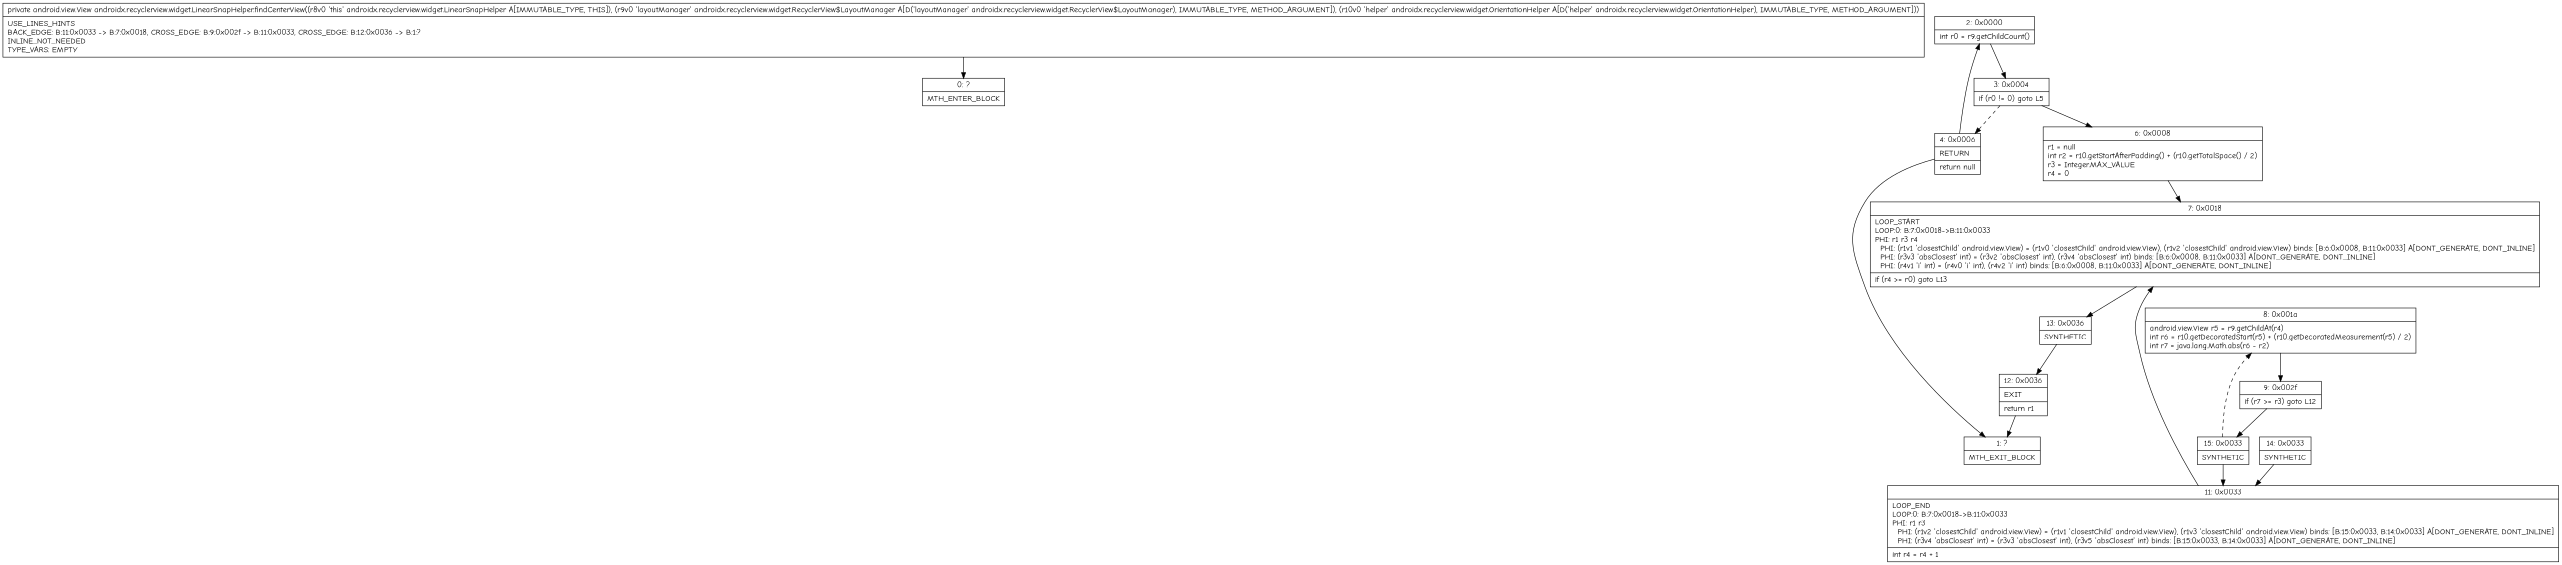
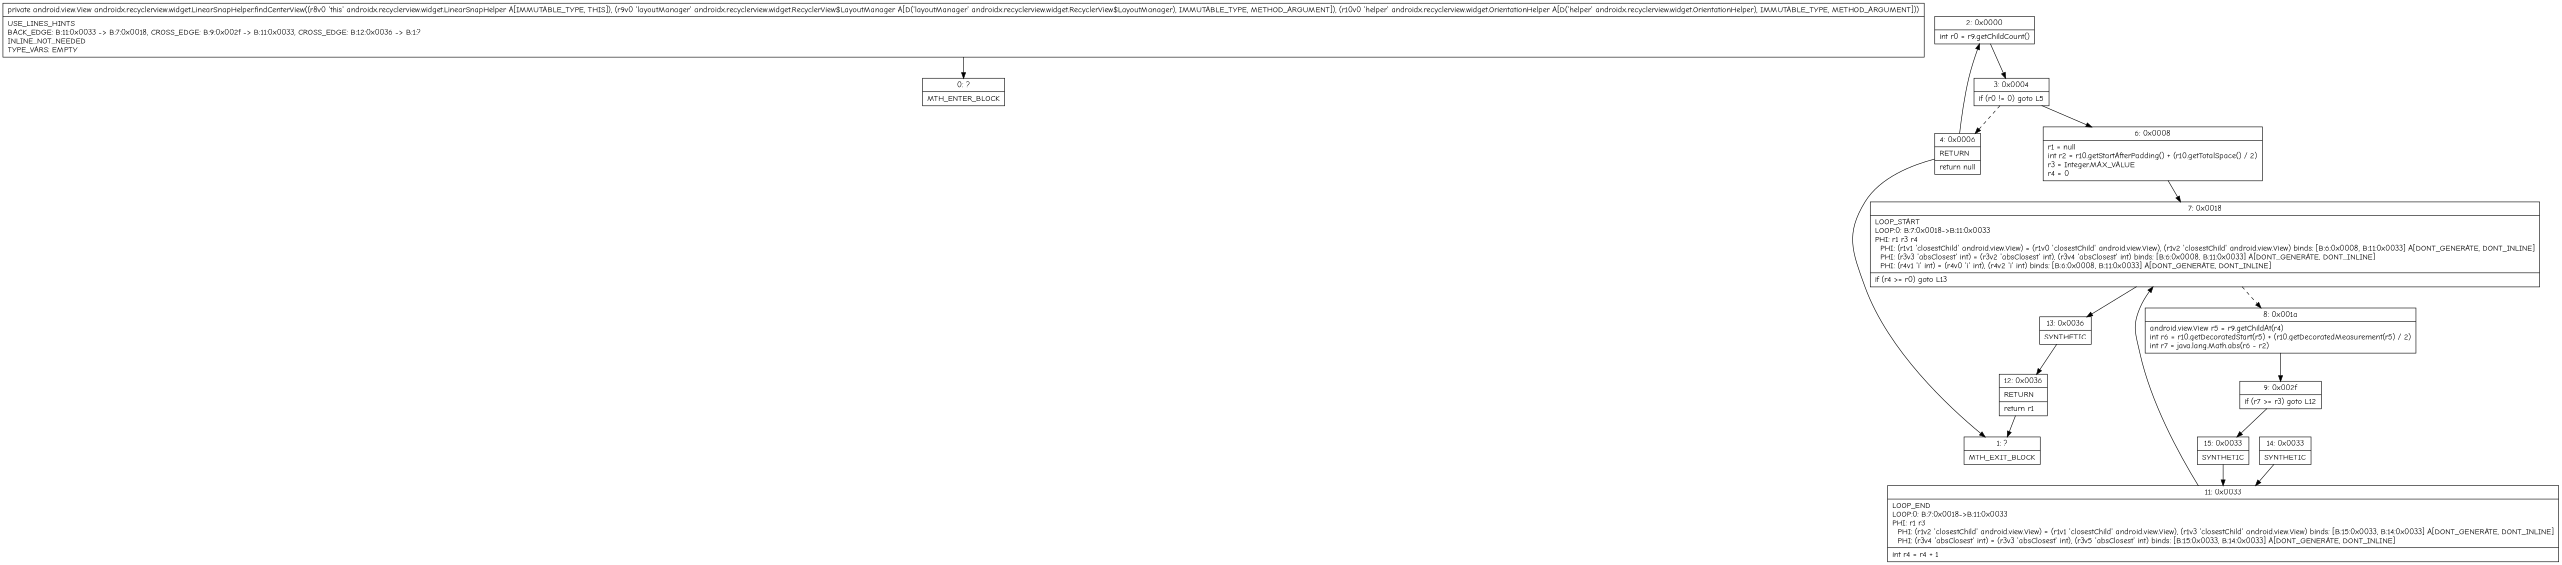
node "12: 0x0036": text "EXIT" -> "RETURN"
edge "15: 0x0033" -> "8: 0x001a": now "7: 0x0018" -> "8: 0x001a"
